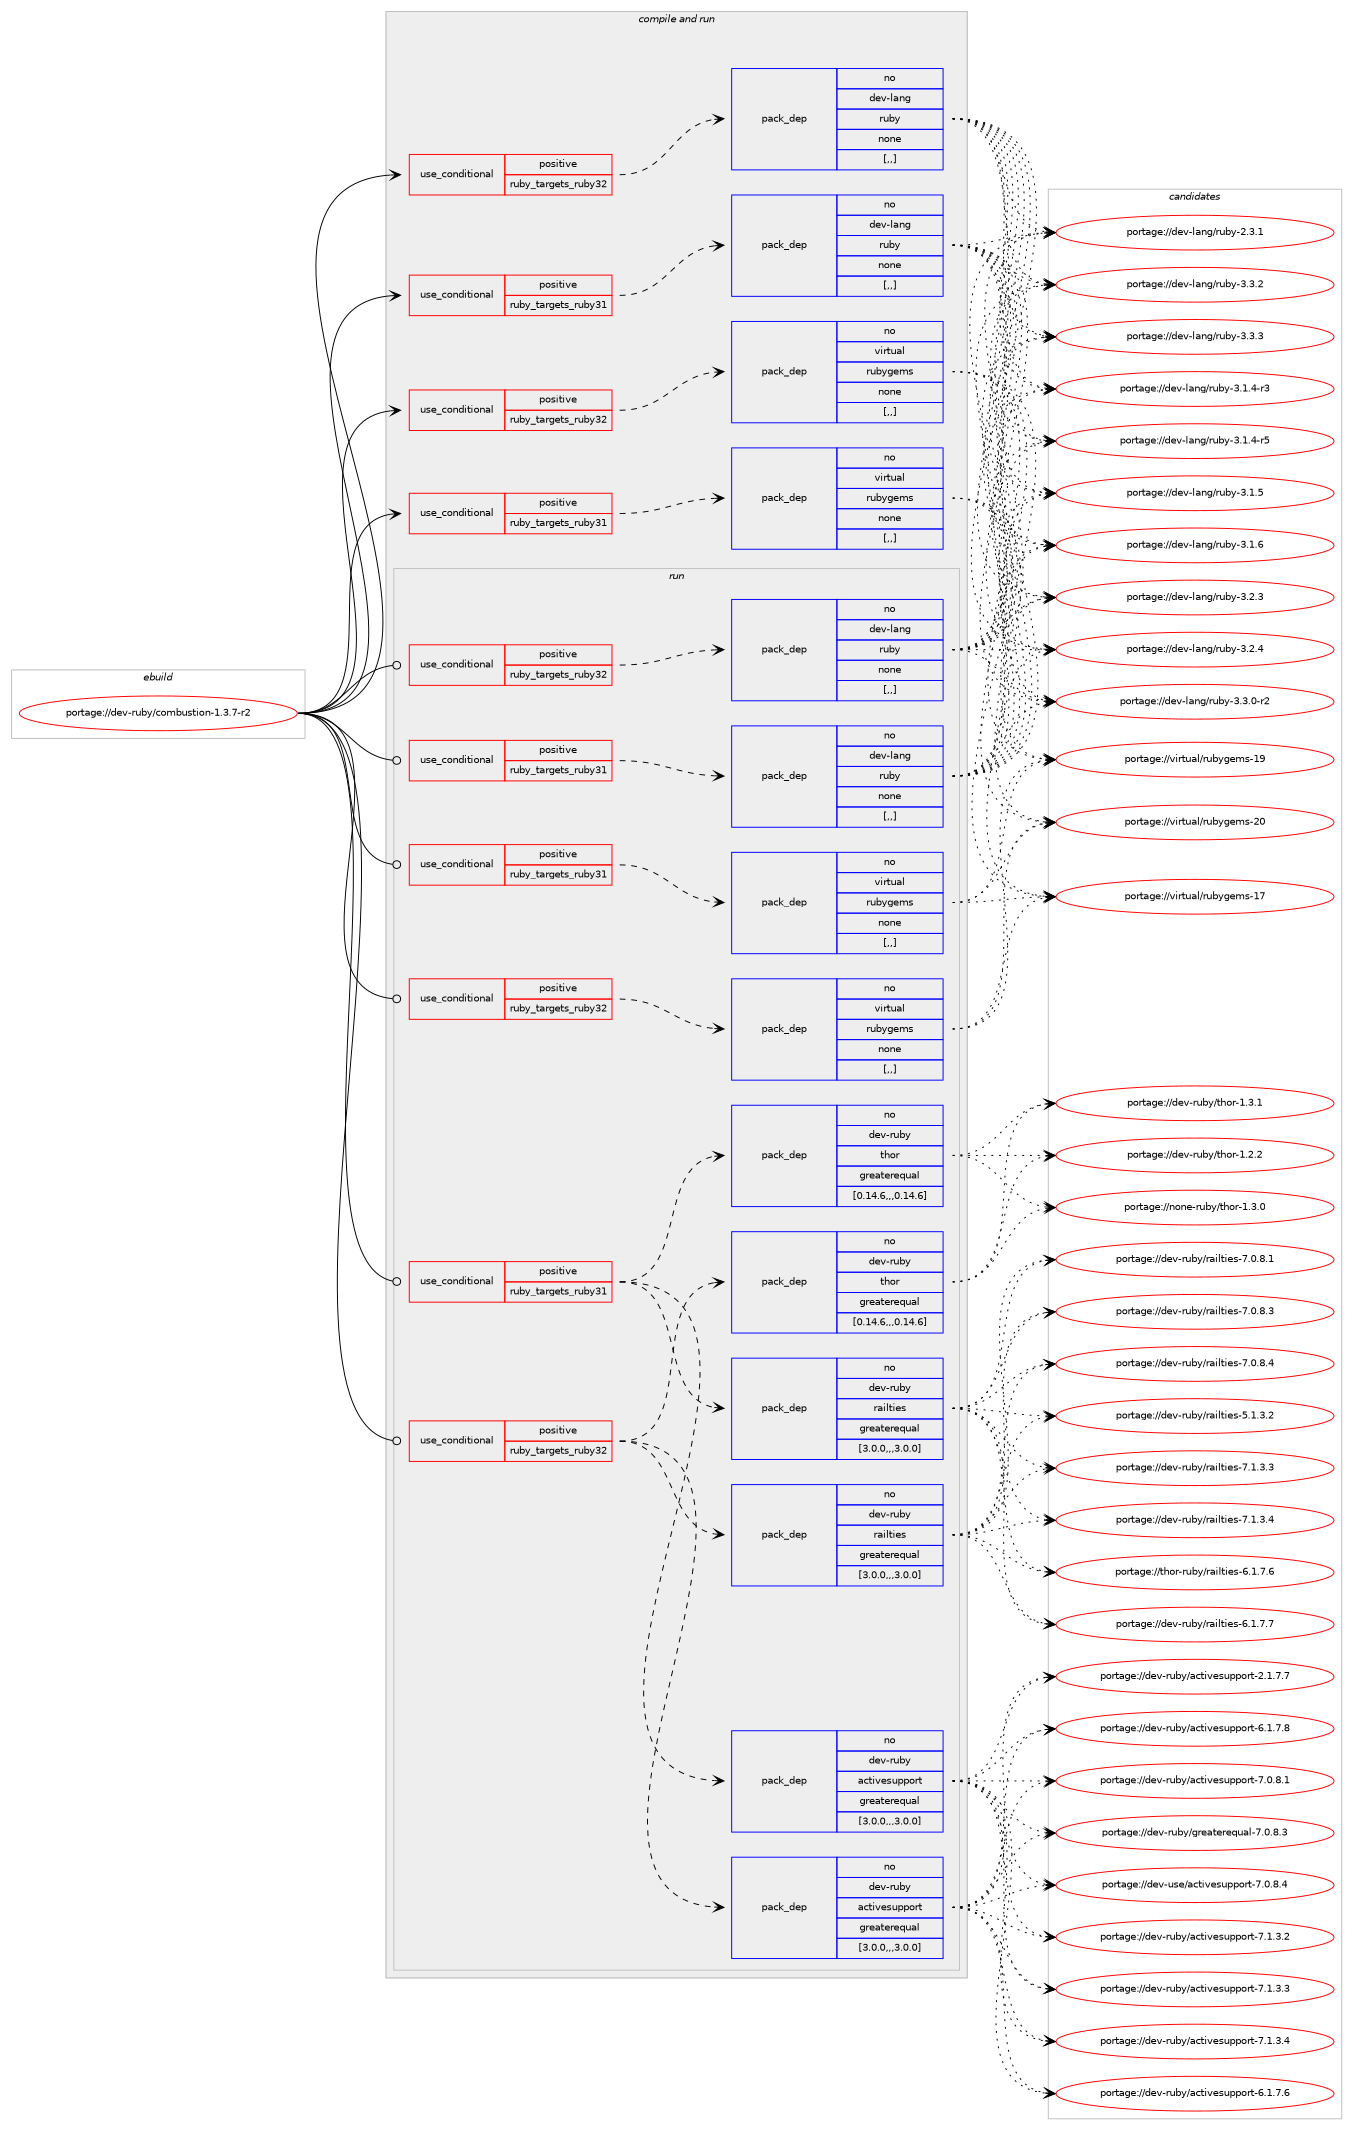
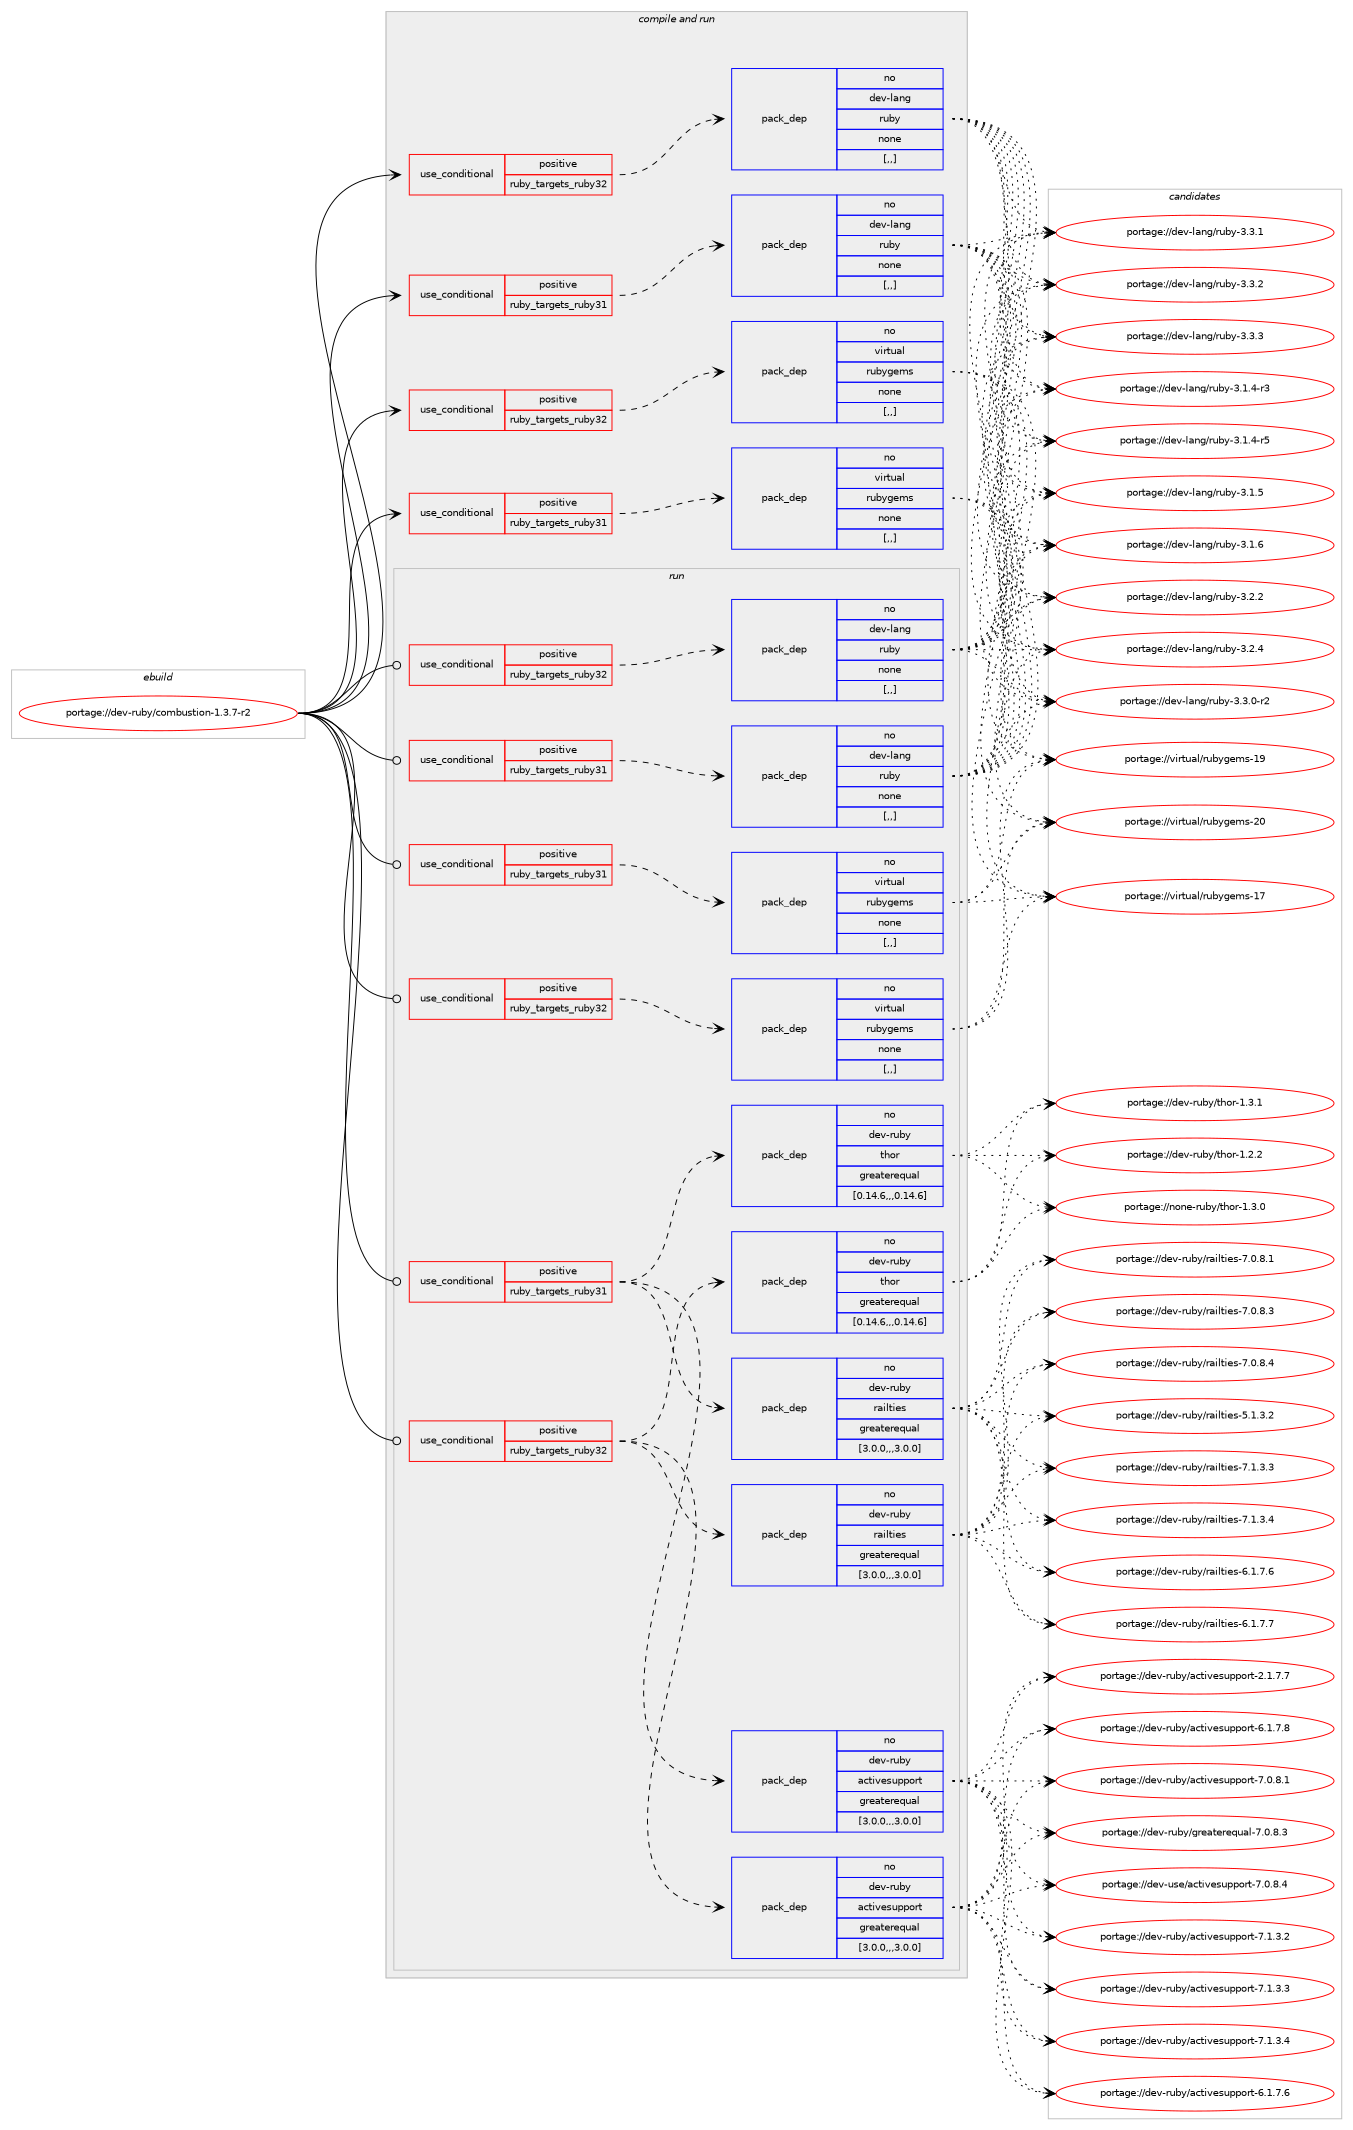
node "portage://dev-lang/ruby-2.3.1": label "portage://dev-lang/ruby-2.3.1" -> "portage://dev-lang/ruby-3.3.1"
node "portage://dev-lang/ruby-3.2.3": label "portage://dev-lang/ruby-3.2.3" -> "portage://dev-lang/ruby-3.2.2"
node "portage://thor-ruby/railties-6.1.7.6": label "portage://thor-ruby/railties-6.1.7.6" -> "portage://dev-ruby/railties-6.1.7.6"
